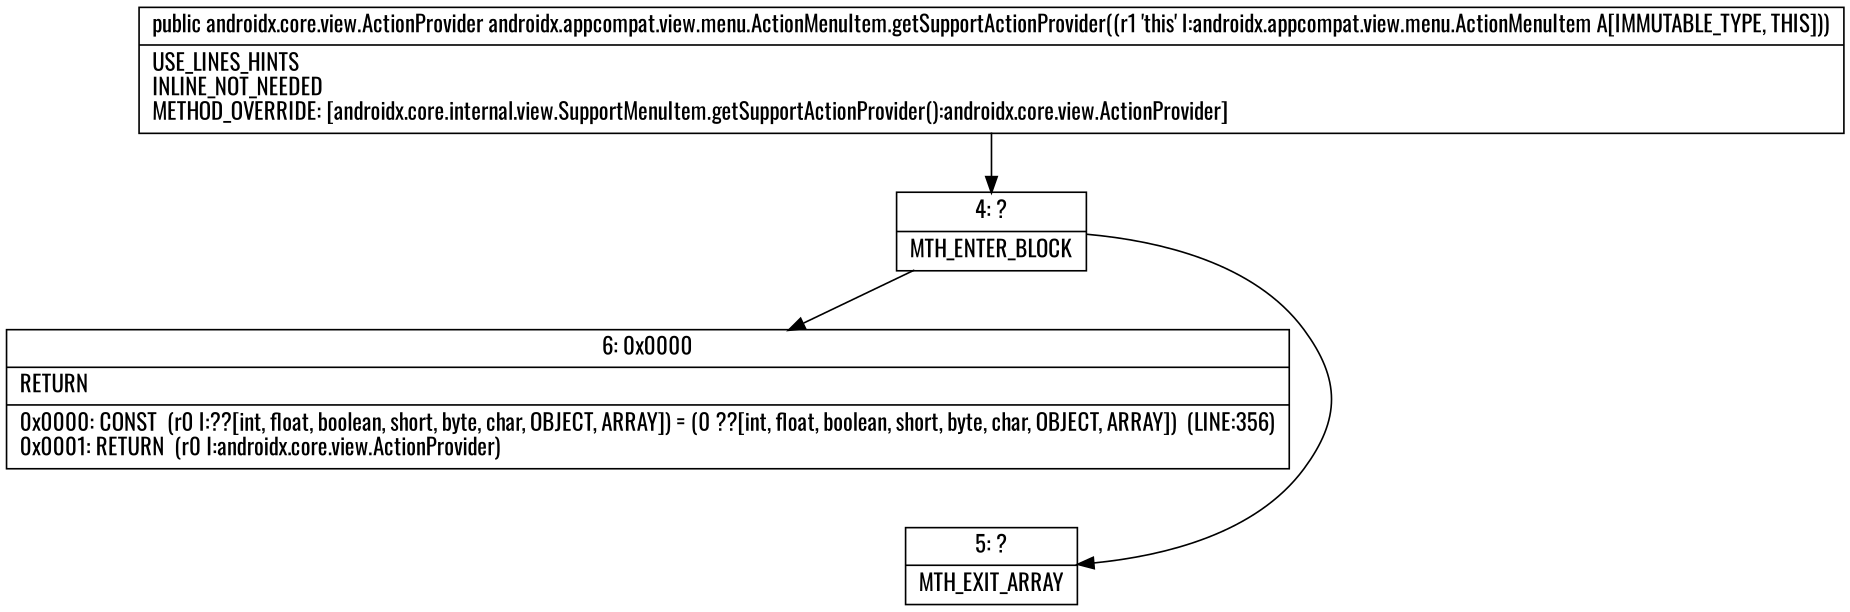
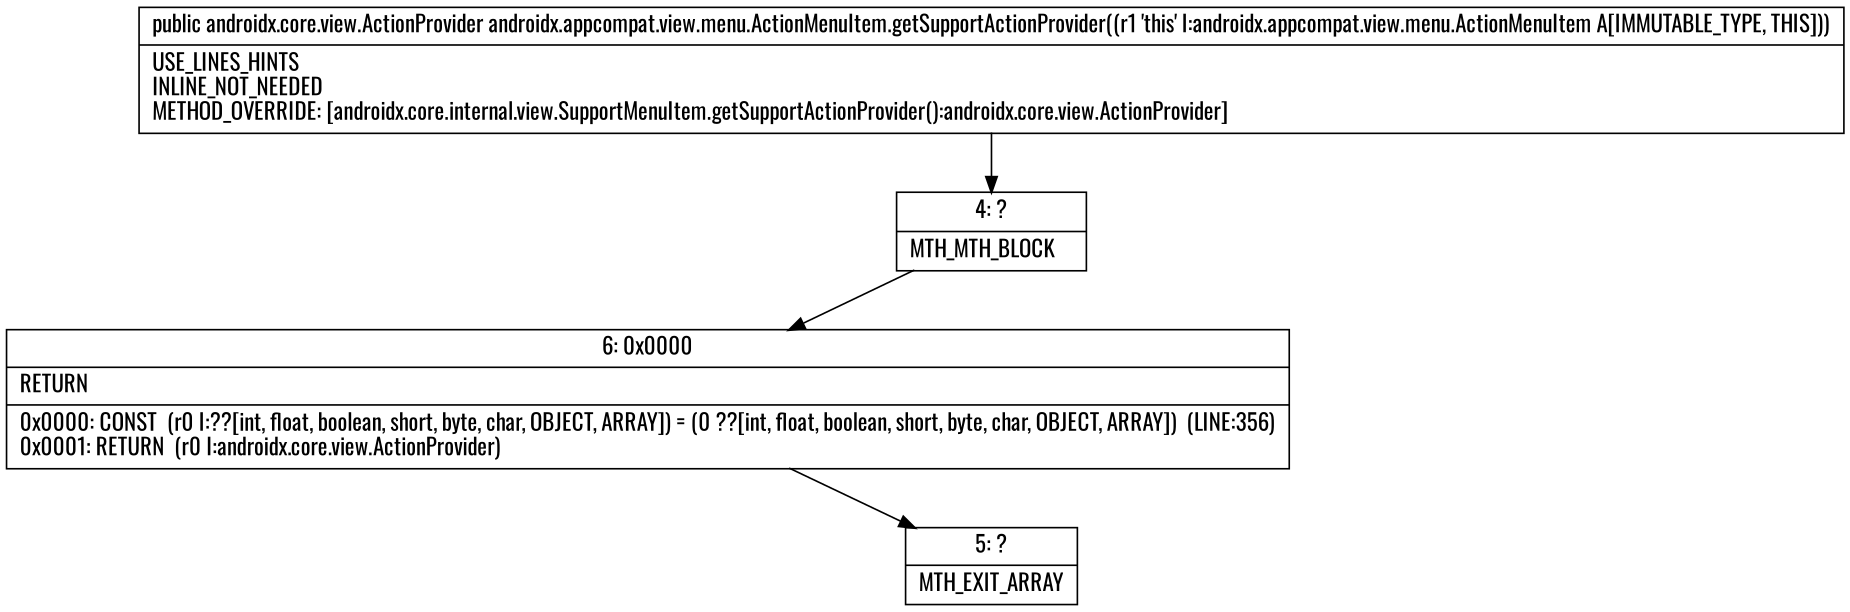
node "4: ?": text "MTH_ENTER_BLOCK" -> "MTH_MTH_BLOCK"
edge "4: ?" -> "5: ?": now "6: 0x0000" -> "5: ?"
